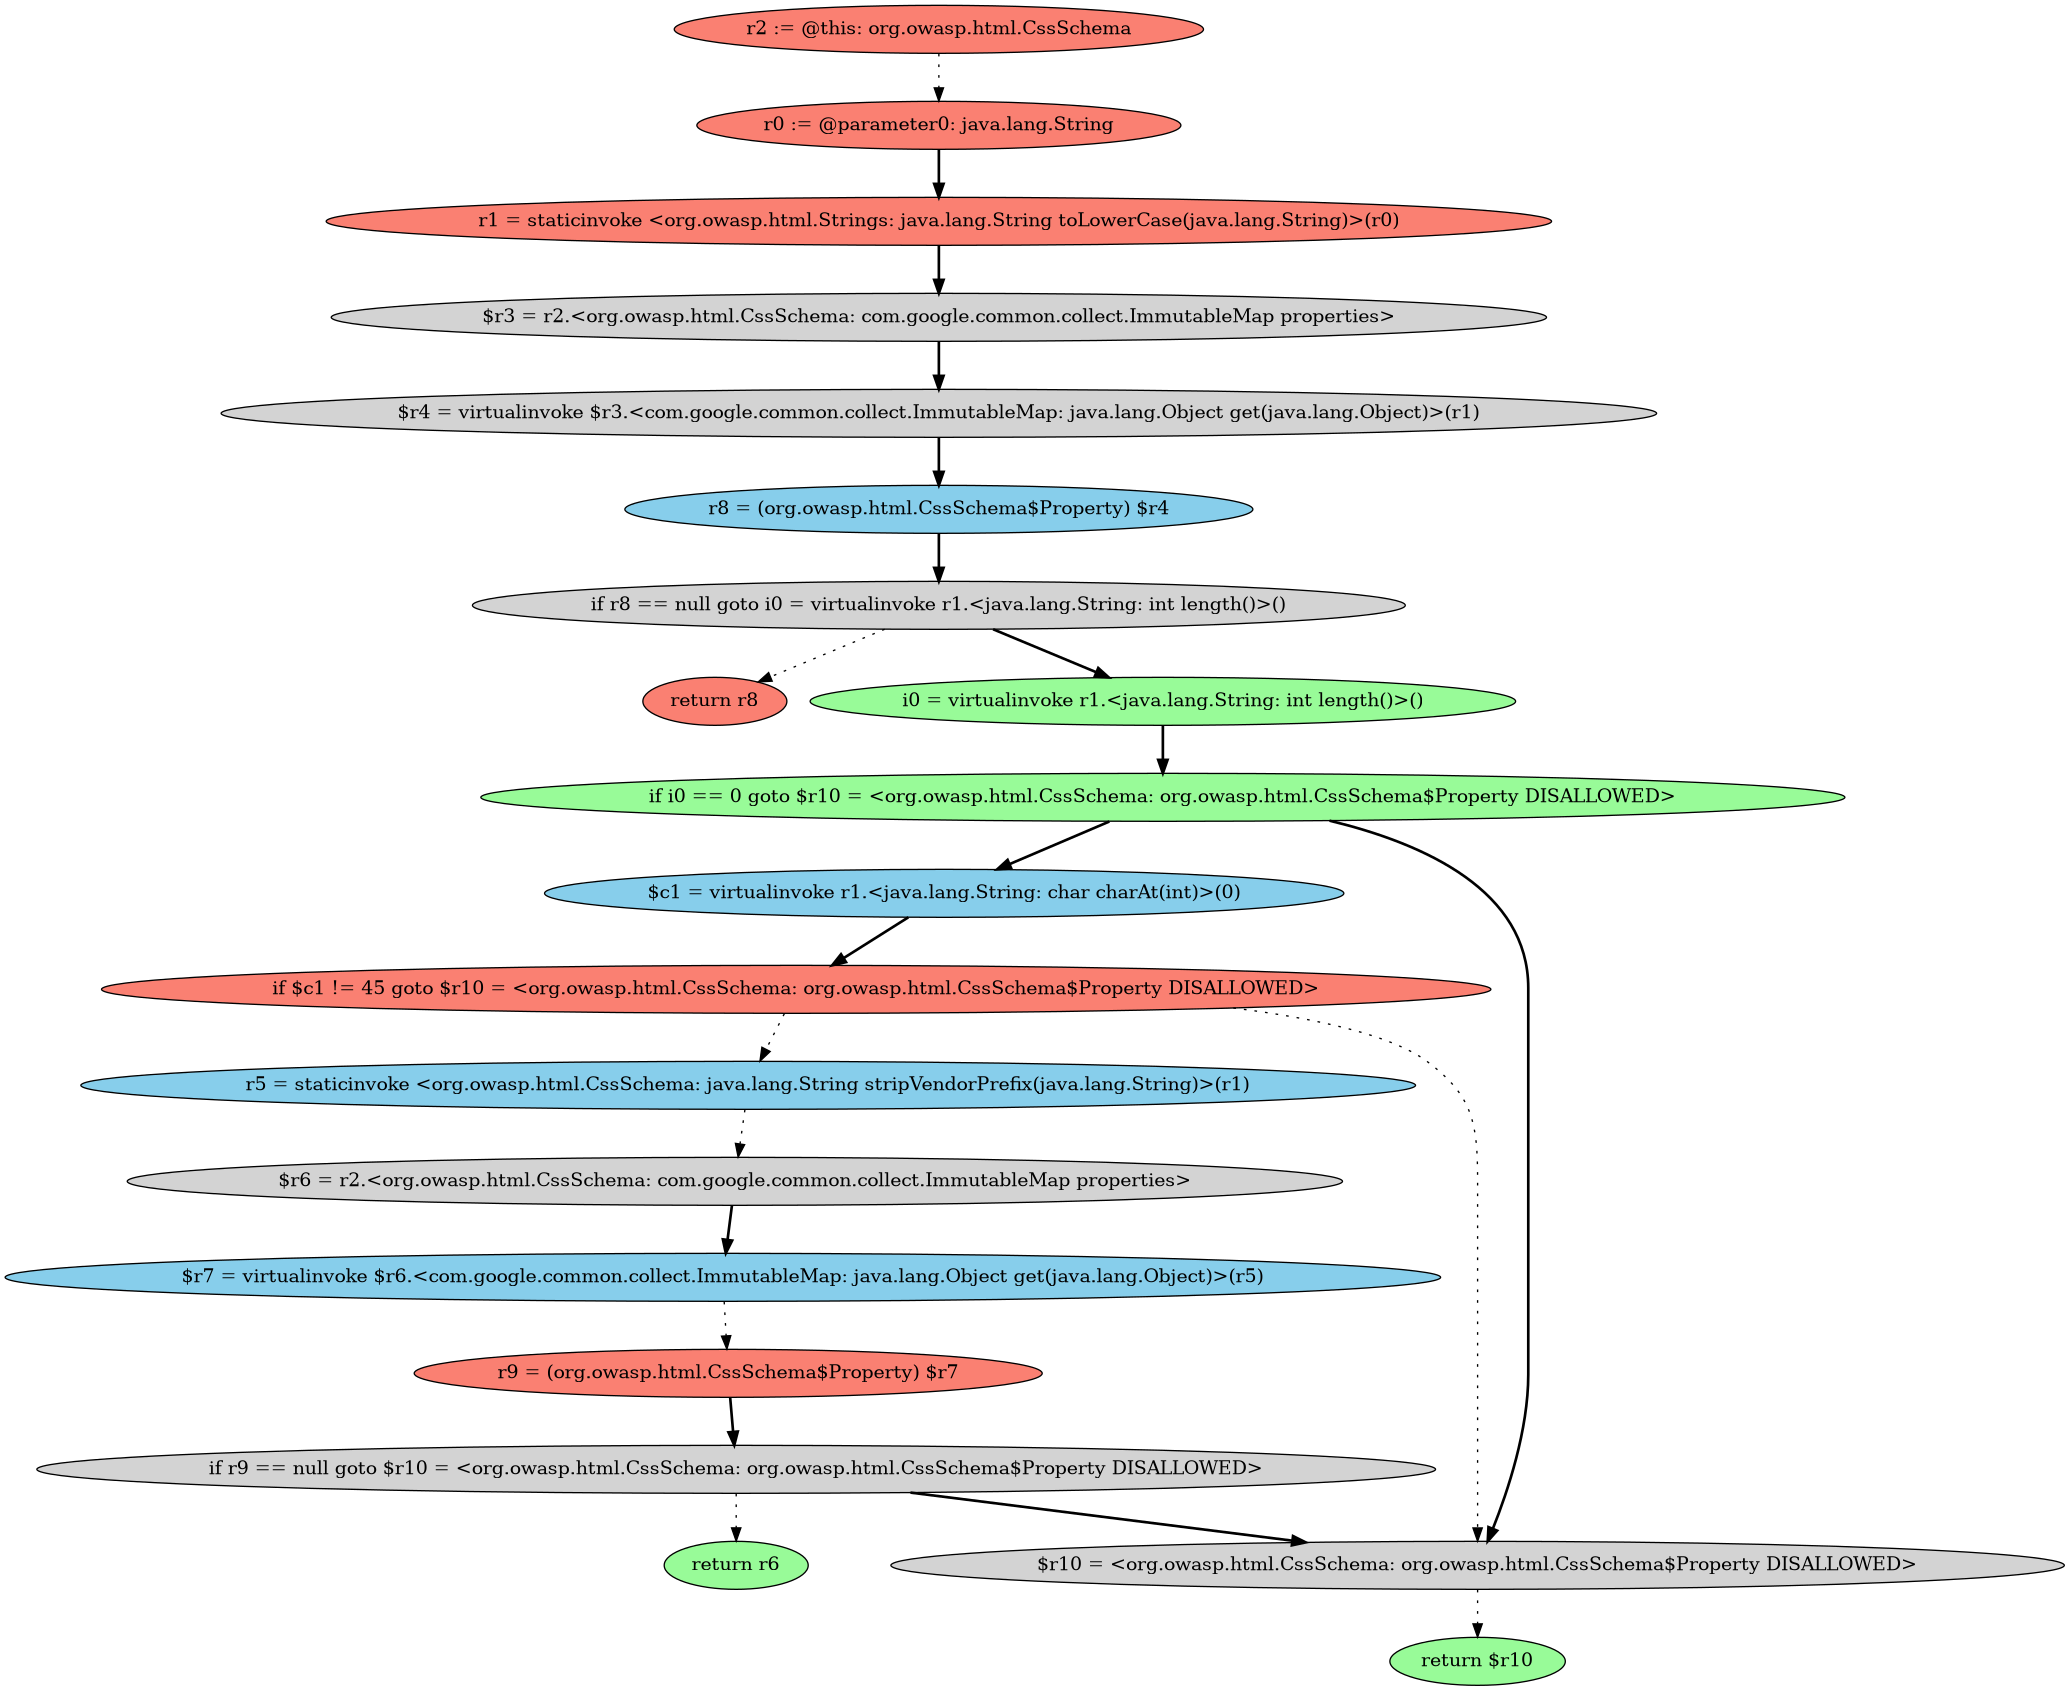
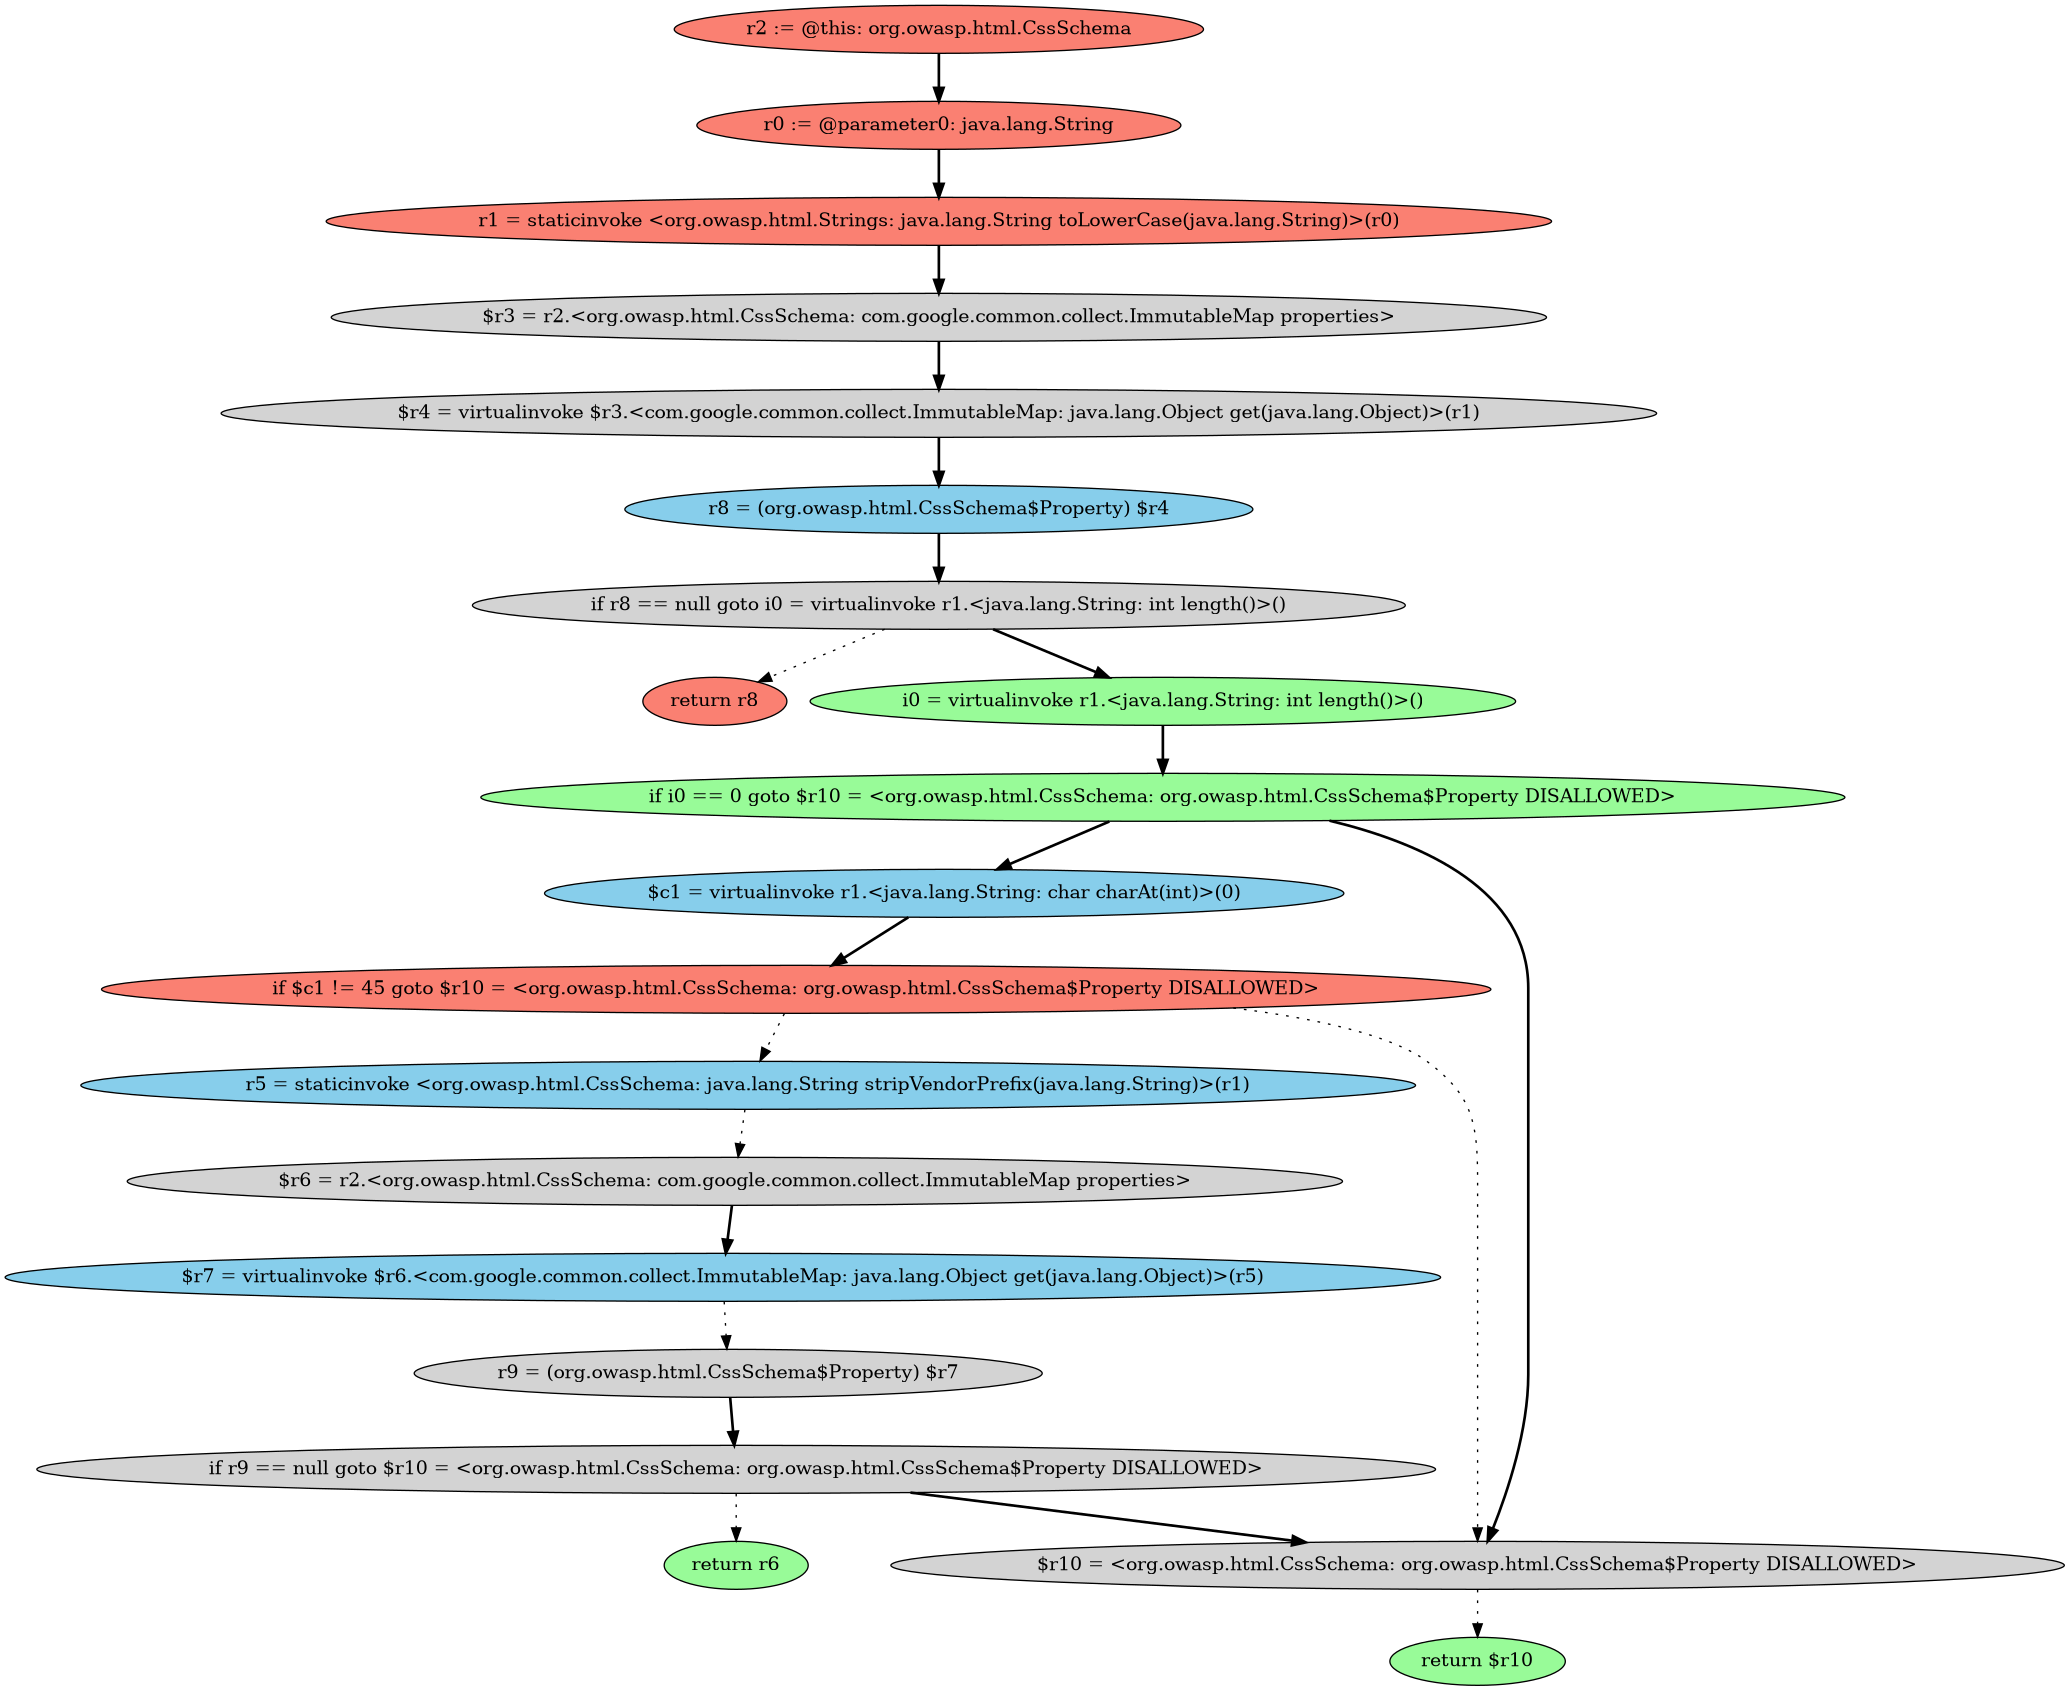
edge "r2 := @this: org.owasp.html.CssSchema" -> "r0 := @parameter0: java.lang.String": style dotted -> bold
node "r9 = (org.owasp.html.CssSchema$Property) $r7": fillcolor salmon -> lightgrey
